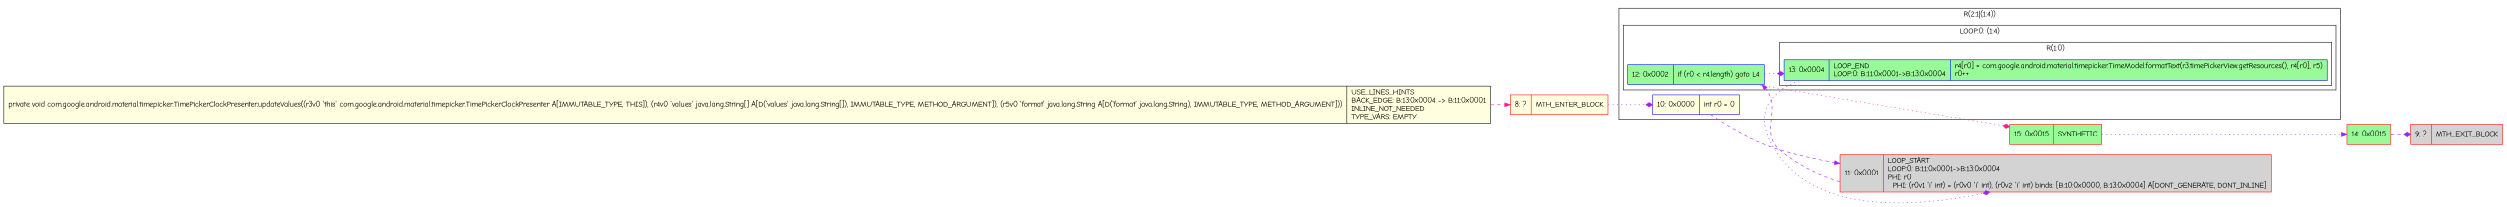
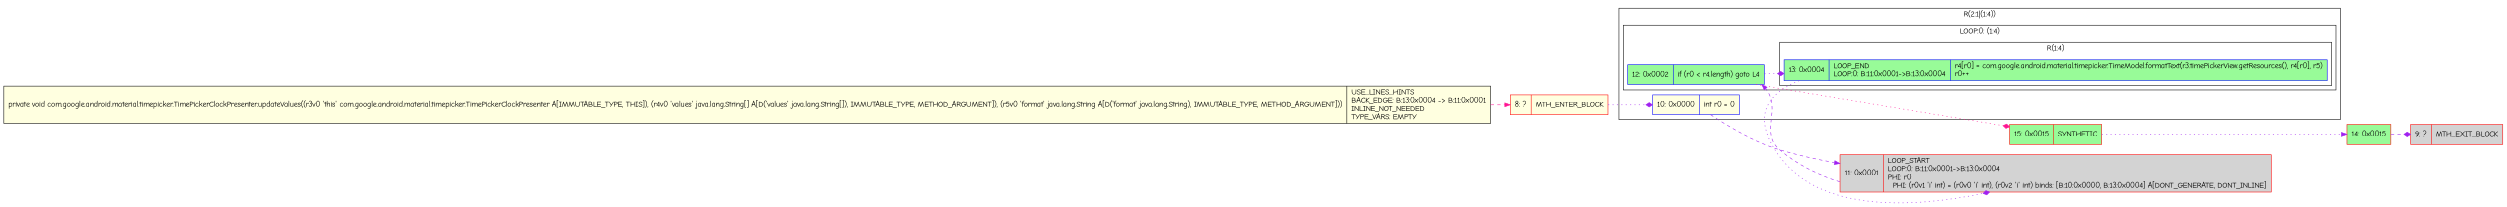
cluster "R(1:0)": label "R(1:0)" -> "R(1:4)"
